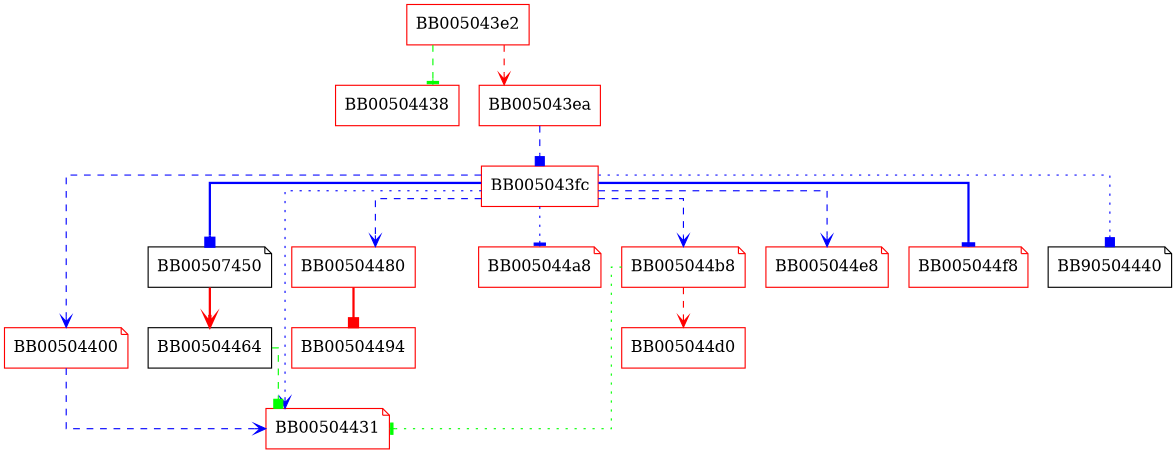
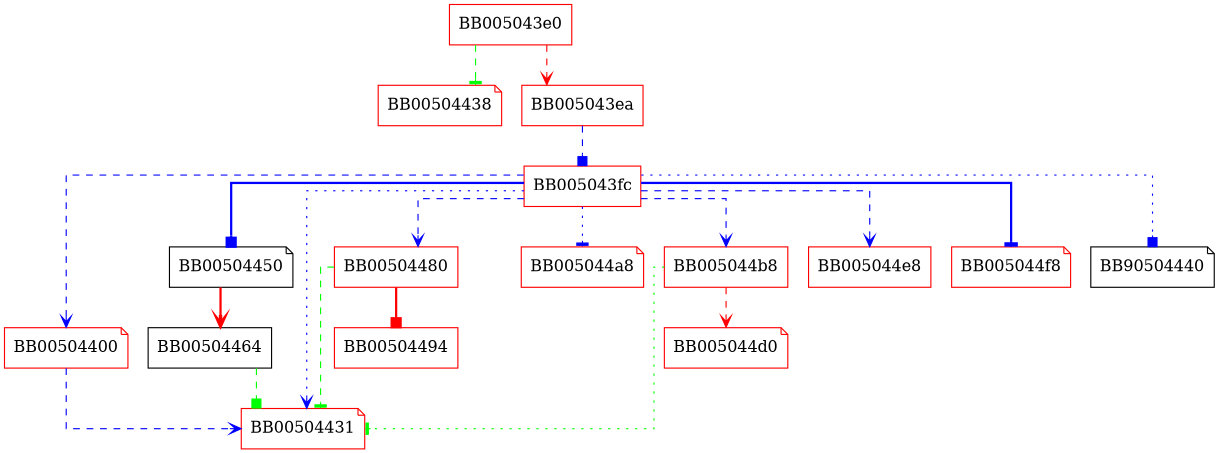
node "BB005043e2": label "BB005043e2" -> "BB005043e0"
node "BB00504438": shape box -> note
node "BB00507450": label "BB00507450" -> "BB00504450"
node "BB005044b8": shape note -> box
node "BB005044e8": shape note -> box
edge "BB00504480" -> "BB00504431": added
node "BB005044d0": shape box -> note
